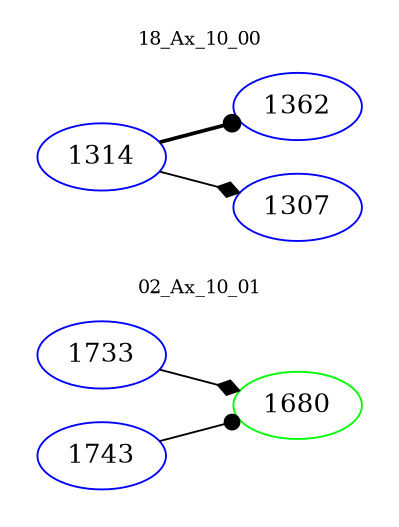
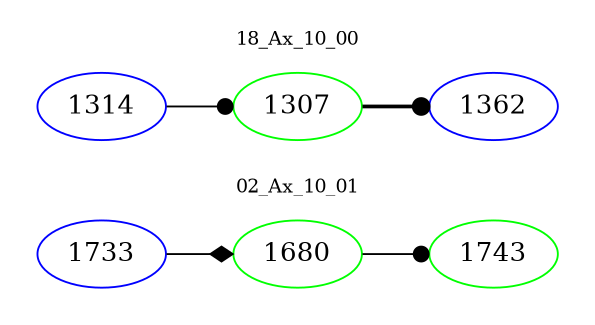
edge "1314" -> "1362": now "1307" -> "1362"
edge "1314" -> "1307": arrowhead diamond -> dot
node "1307": color blue -> green
edge "1743" -> "1680": reversed
node "1743": color blue -> green
